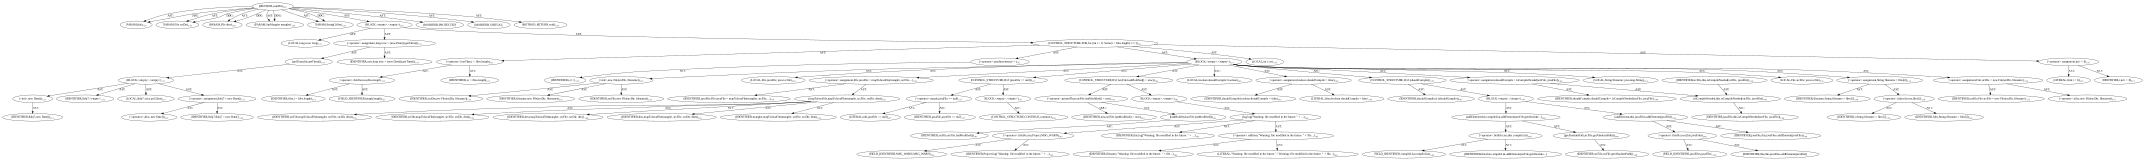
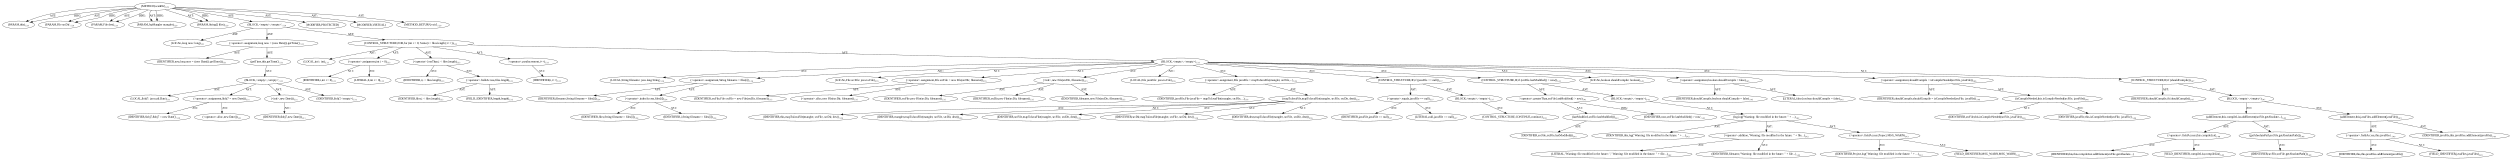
edge "(IDENTIFIER,srcFile,this.isCompileNeeded(srcFile, javaFile))" -> "(isCompileNeeded,this.isCompileNeeded(srcFile, javaFile))": reversed
